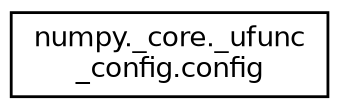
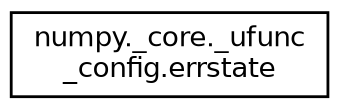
node "numpy._core._ufunc _config.config": label "numpy._core._ufunc _config.config" -> "numpy._core._ufunc _config.errstate"
